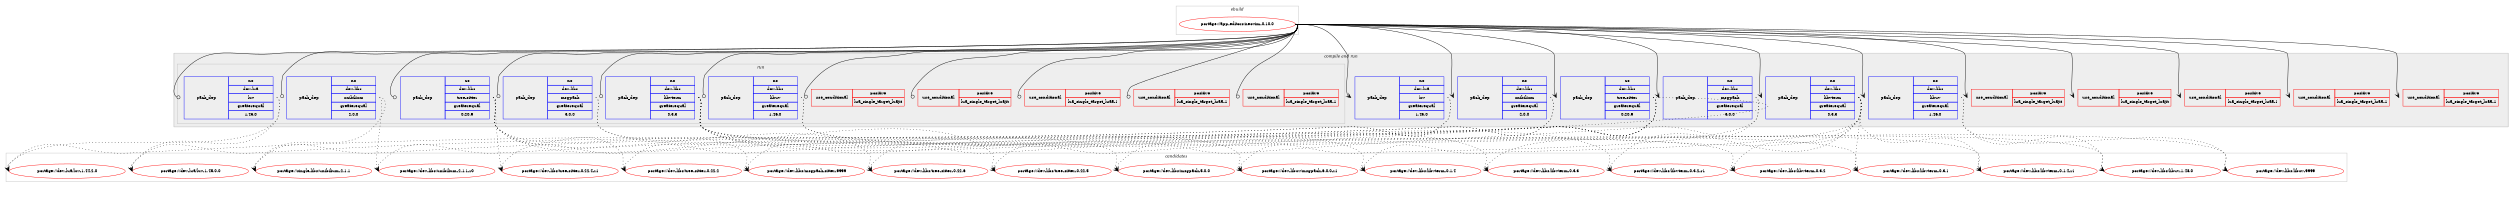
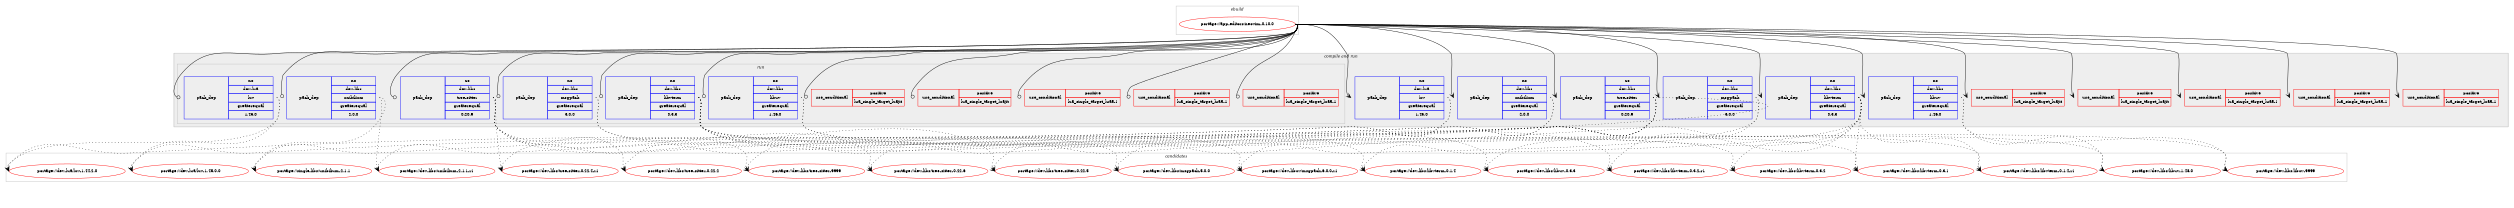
node "portage://dev-libs/unibilium-2.1.1-r0": label "portage://dev-libs/unibilium-2.1.1-r0" -> "portage://dev-libs/unibilium-2.1.1-r1"
node "portage://dev-libs/msgpack-sitter-9999": label "portage://dev-libs/msgpack-sitter-9999" -> "portage://dev-libs/tree-sitter-9999"
node "portage://dev-libs/libvterm-0.3.3": label "portage://dev-libs/libvterm-0.3.3" -> "portage://dev-libs/libuv-0.3.3"
